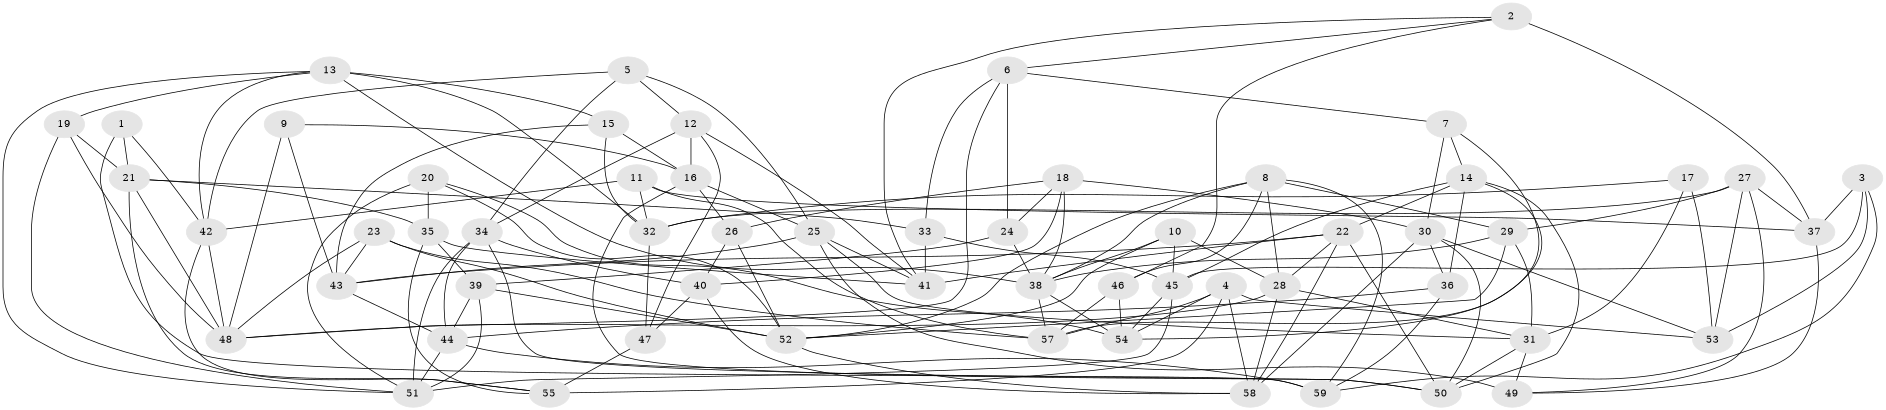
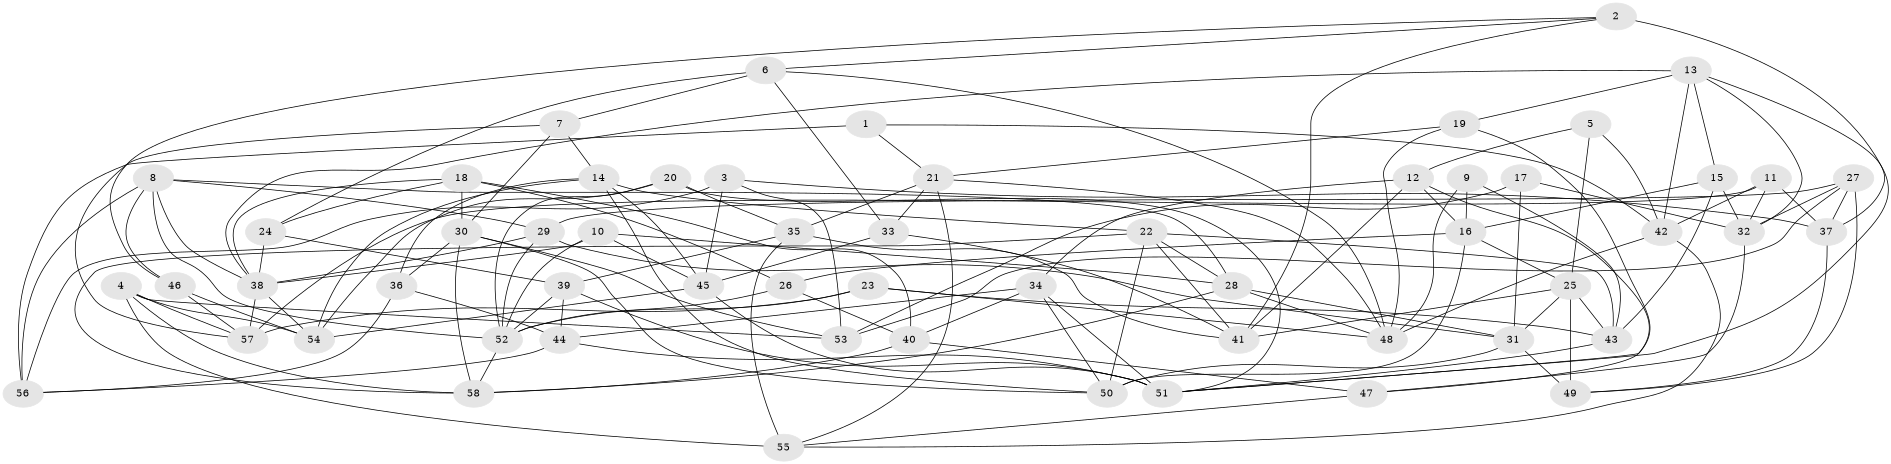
edge "5" -- "34": removed
edge "43" -- "44": now "43" -- "51"
node "59": label "59" -> "56"
